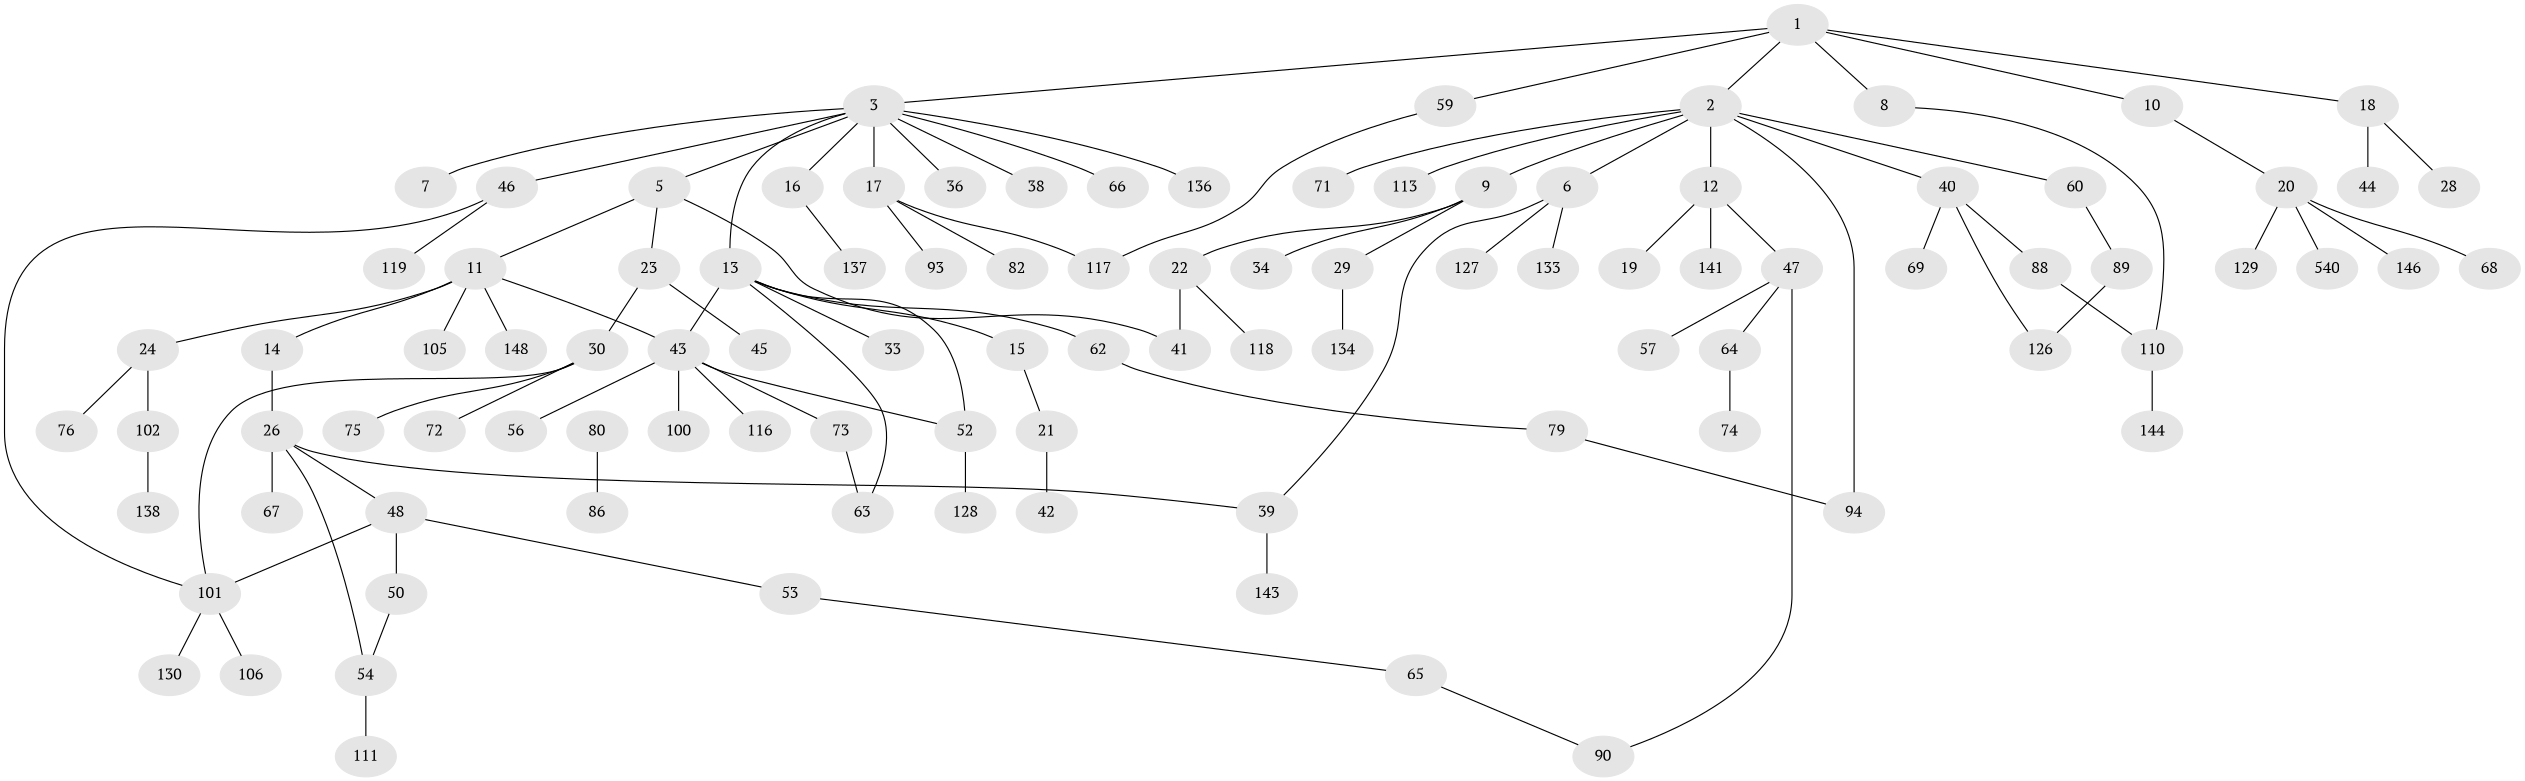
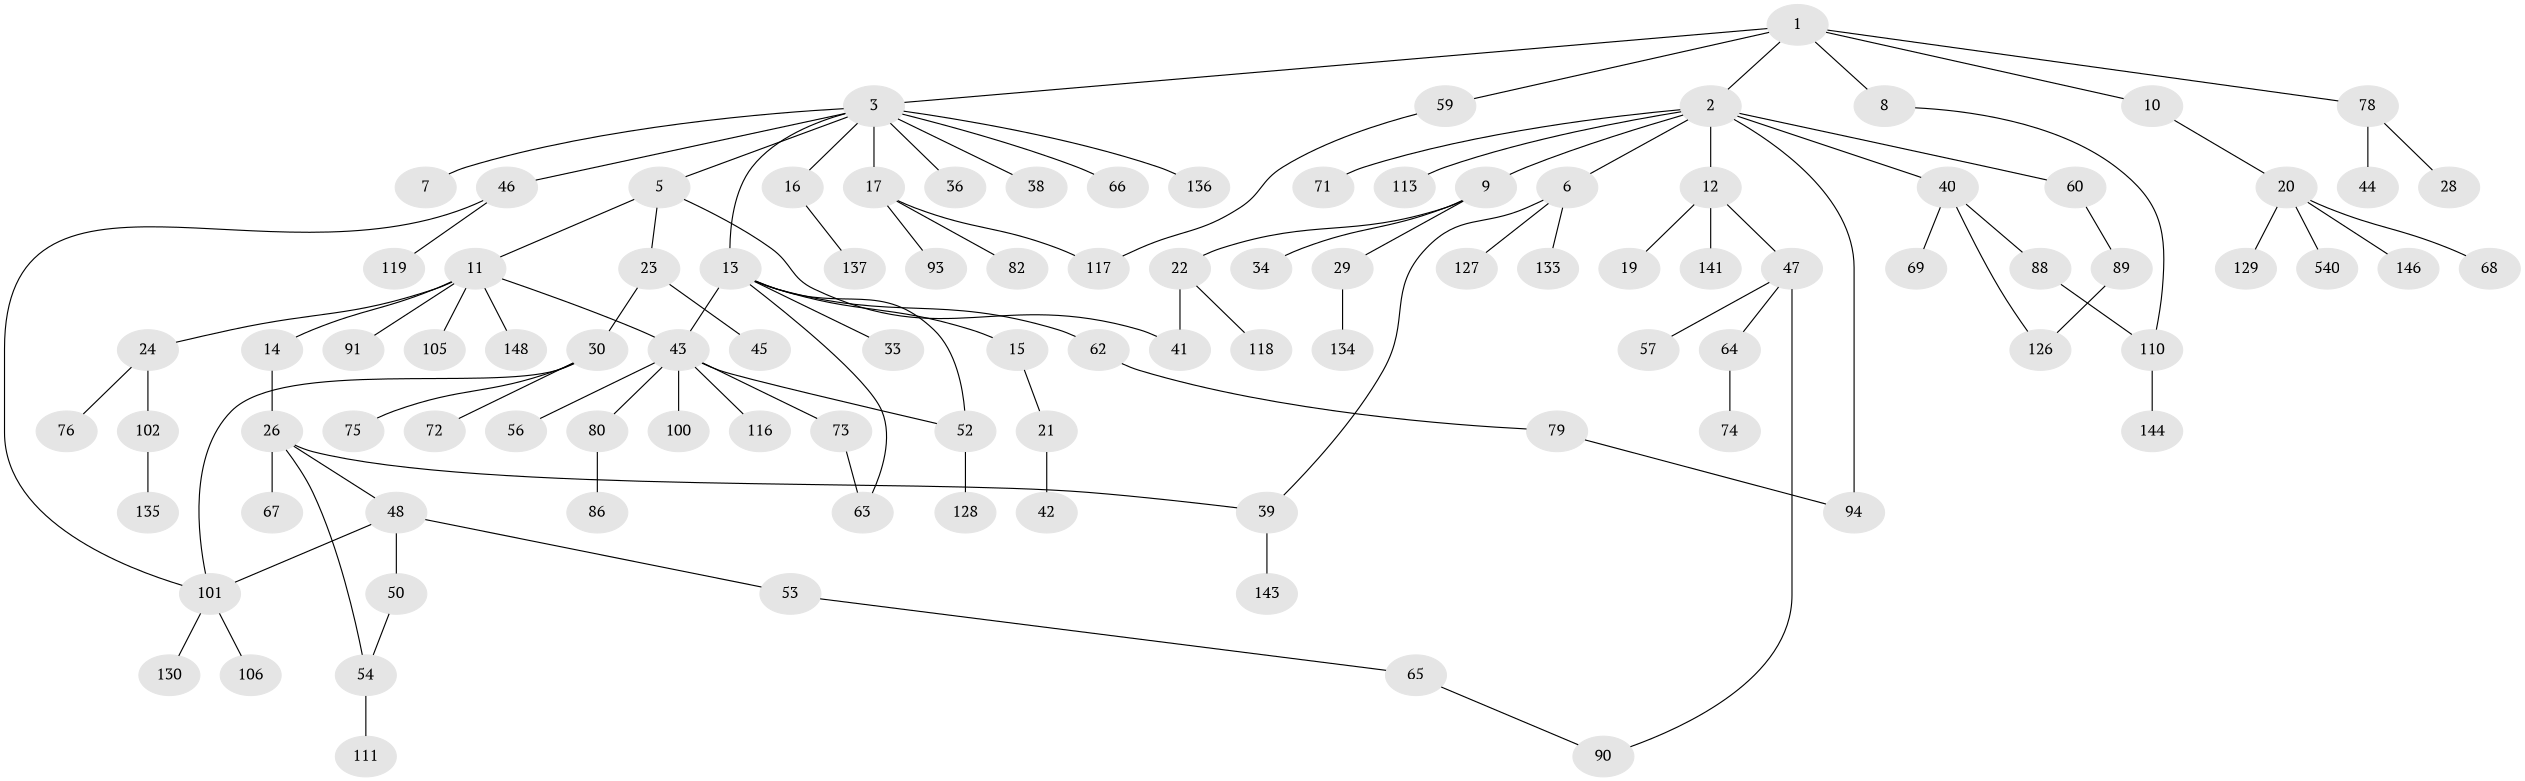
node "18": label "18" -> "78"
node "91": added
edge "43" -- "80": added
node "138": label "138" -> "135"
